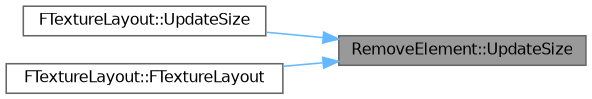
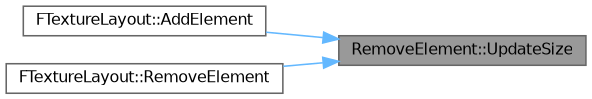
node "FTextureLayout::UpdateSize": label "FTextureLayout::UpdateSize" -> "FTextureLayout::AddElement"
node "FTextureLayout::FTextureLayout": label "FTextureLayout::FTextureLayout" -> "FTextureLayout::RemoveElement"
